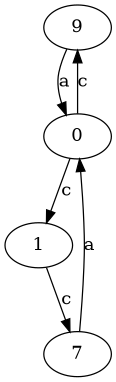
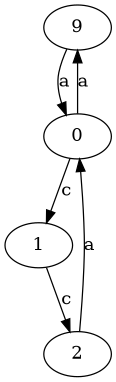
edge "0" -> "9": label "c" -> "a"
node "7": label "7" -> "2"
